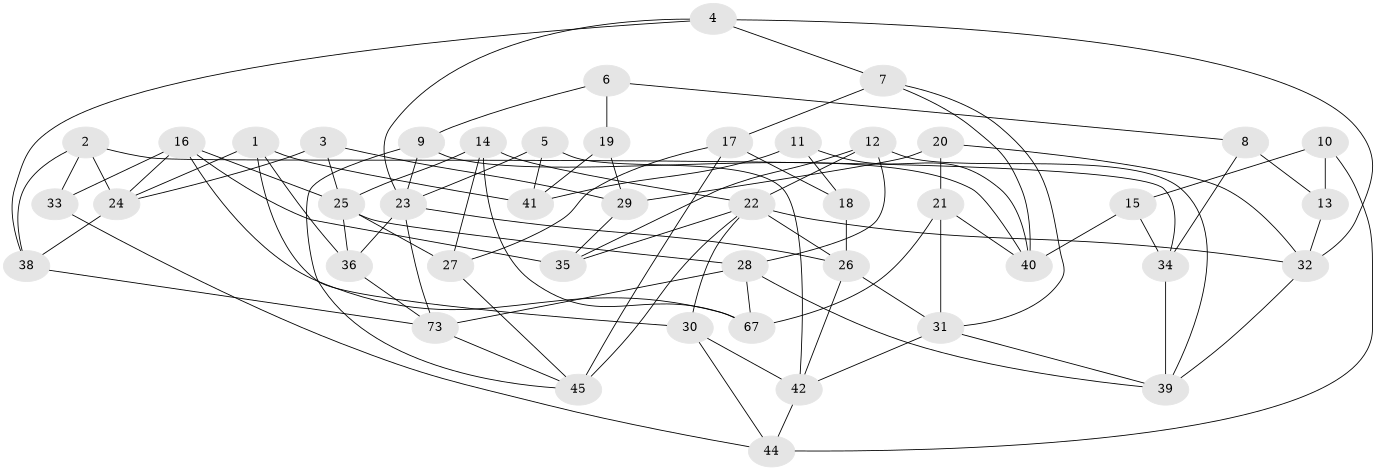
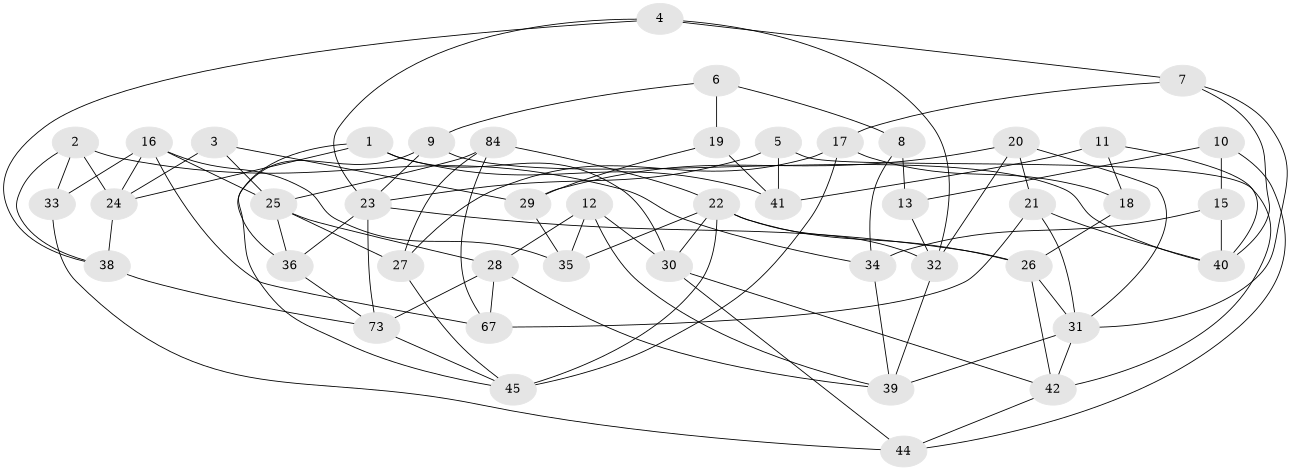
node "14": label "14" -> "84"
edge "12" -- "22": now "12" -- "30"
edge "20" -- "31": added
